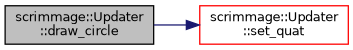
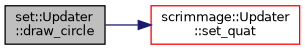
node "scrimmage::Updater ::draw_circle": label "scrimmage::Updater ::draw_circle" -> "set::Updater ::draw_circle"
